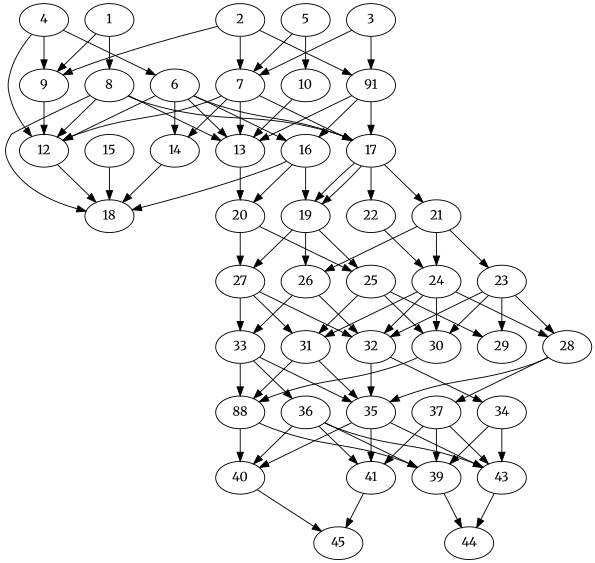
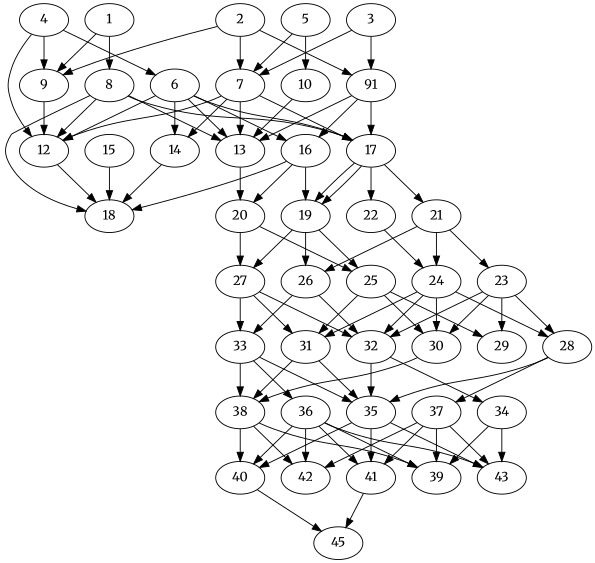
node "88": label "88" -> "38"
node "42": added
node "44": removed
